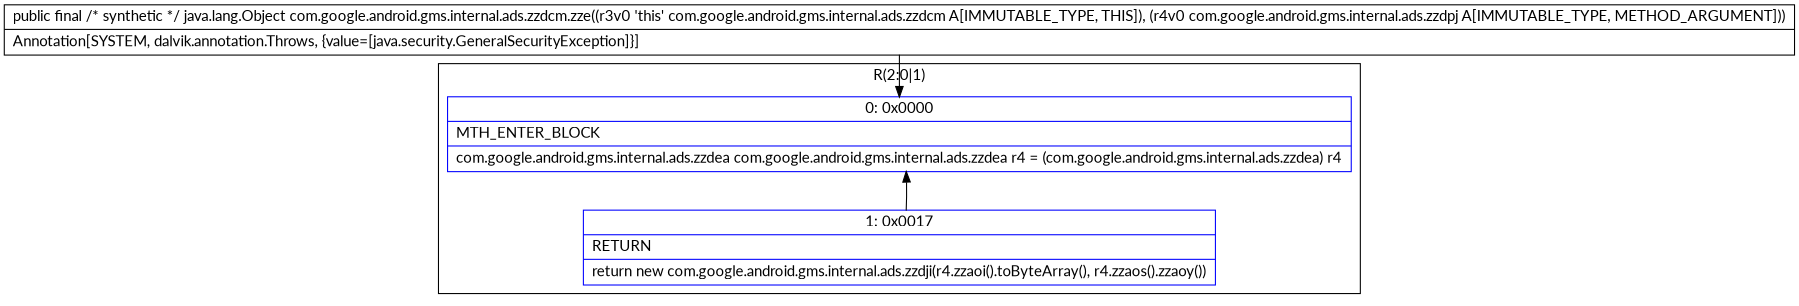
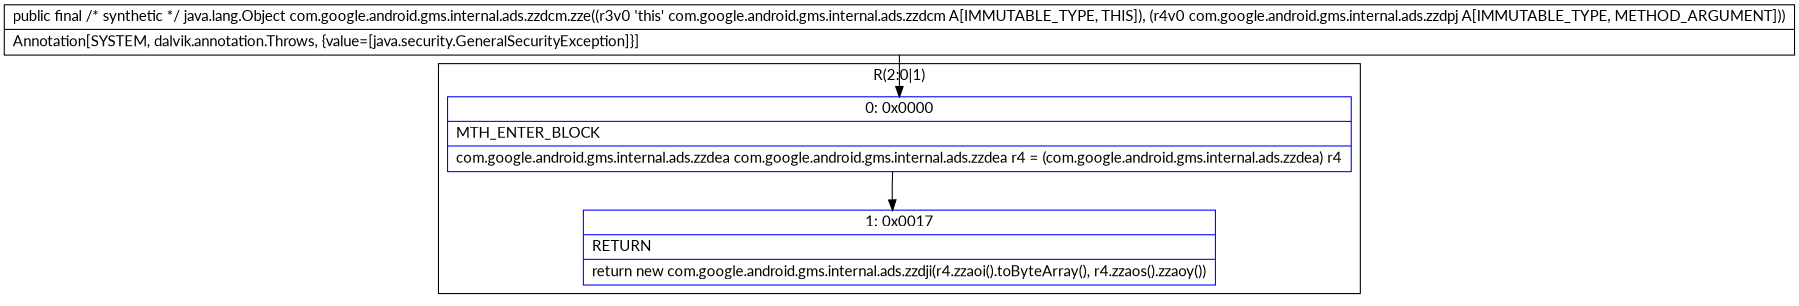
edge "1: 0x0017" -> "0: 0x0000": reversed
